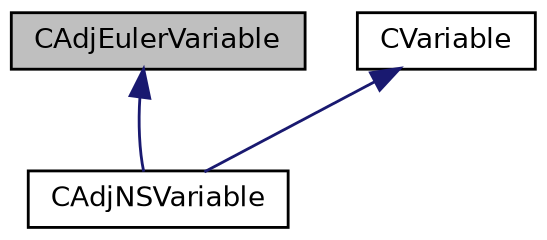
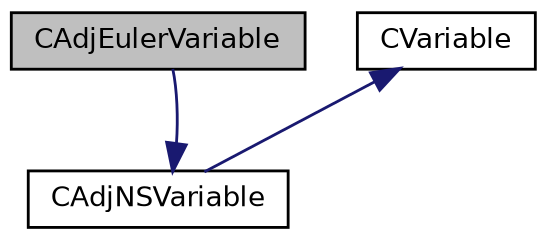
edge "CAdjNSVariable" -> "CAdjEulerVariable": reversed
